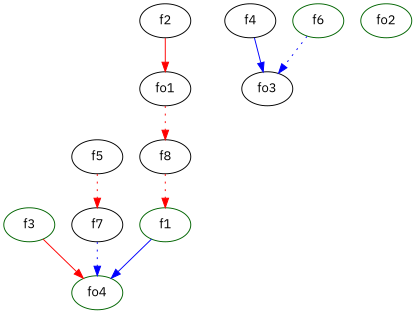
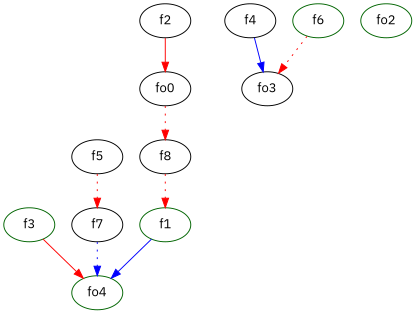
edge "f6" -> "fo3": color blue -> red
node "fo1": label "fo1" -> "fo0"
